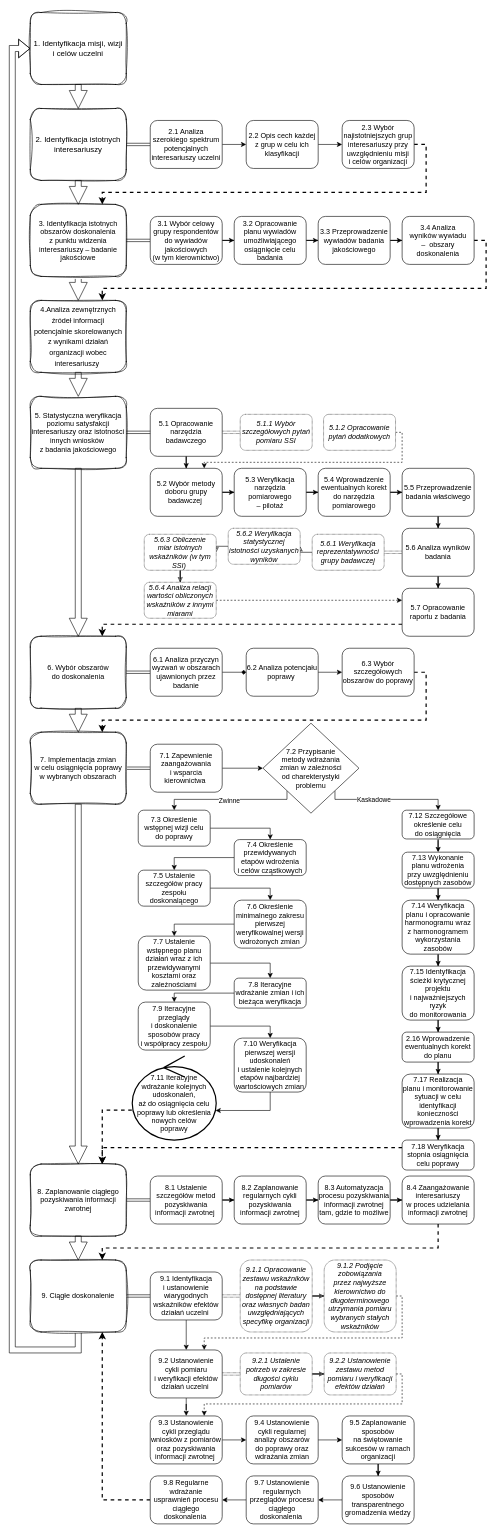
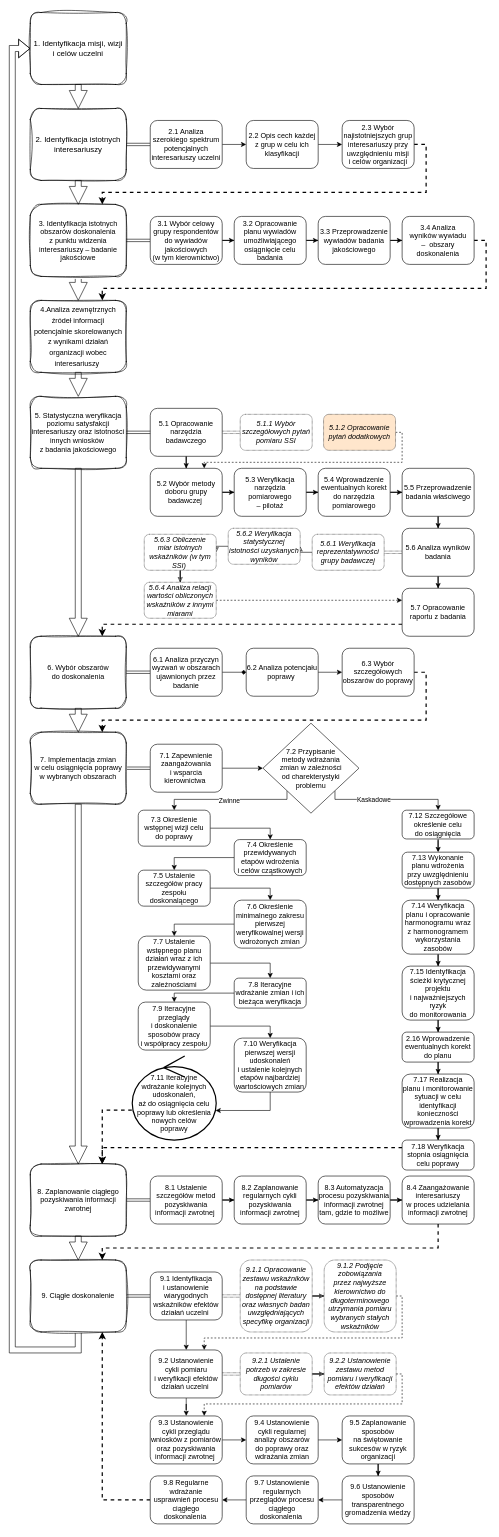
node "5.1.2 Opracowanie pytań dodatkowych": fillcolor #ffffff -> #ffe6cc
node "9.5 Zaplanowanie sposobów na świętowanie sukcesów w ramach organizacji": label "9.5 Zaplanowanie sposobów na świętowanie sukcesów w ramach organizacji" -> "9.5 Zaplanowanie sposobów na świętowanie sukcesów w ryzyk organizacji"
